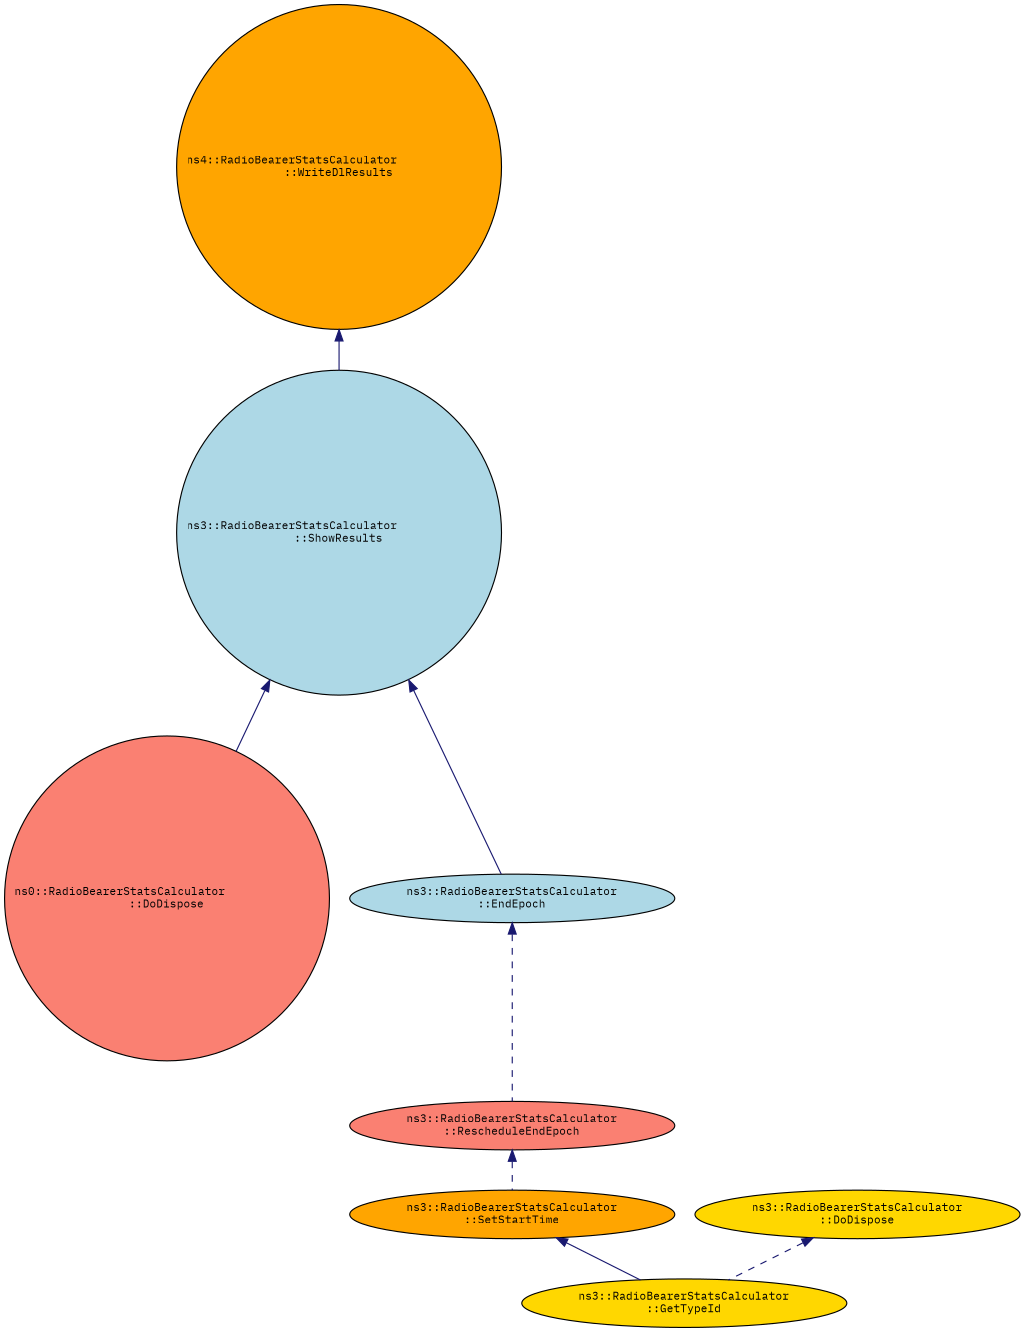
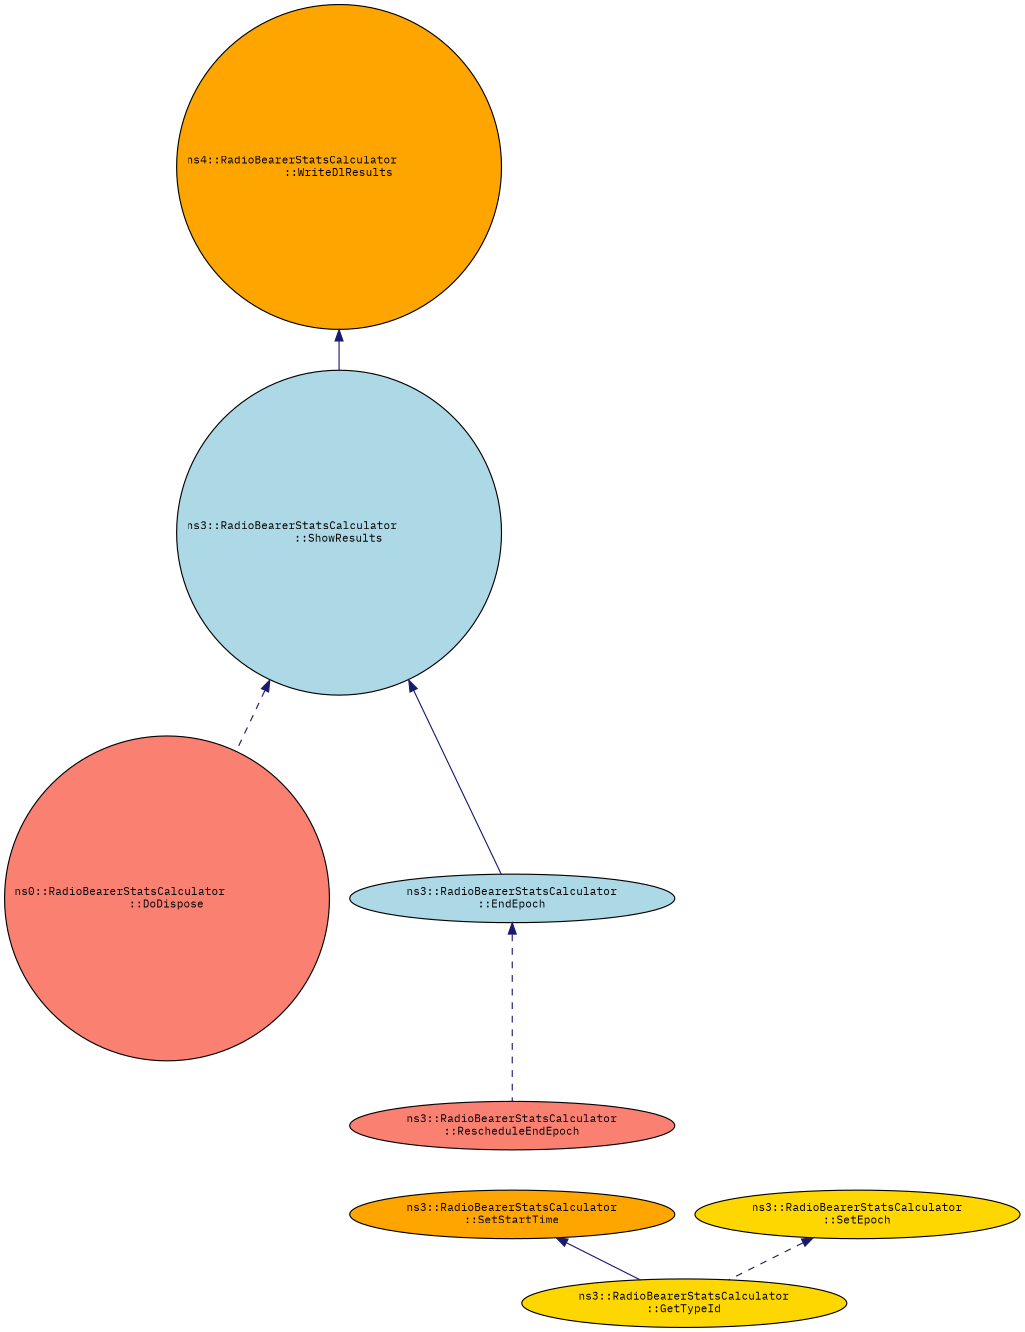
edge "ns0::RadioBearerStatsCalculator ::DoDispose" -> "ns3::RadioBearerStatsCalculator ::ShowResults": style solid -> dashed
edge "ns3::RadioBearerStatsCalculator ::SetStartTime" -> "ns3::RadioBearerStatsCalculator ::RescheduleEndEpoch": removed
node "ns3::RadioBearerStatsCalculator ::DoDispose": label "ns3::RadioBearerStatsCalculator ::DoDispose" -> "ns3::RadioBearerStatsCalculator ::SetEpoch"
